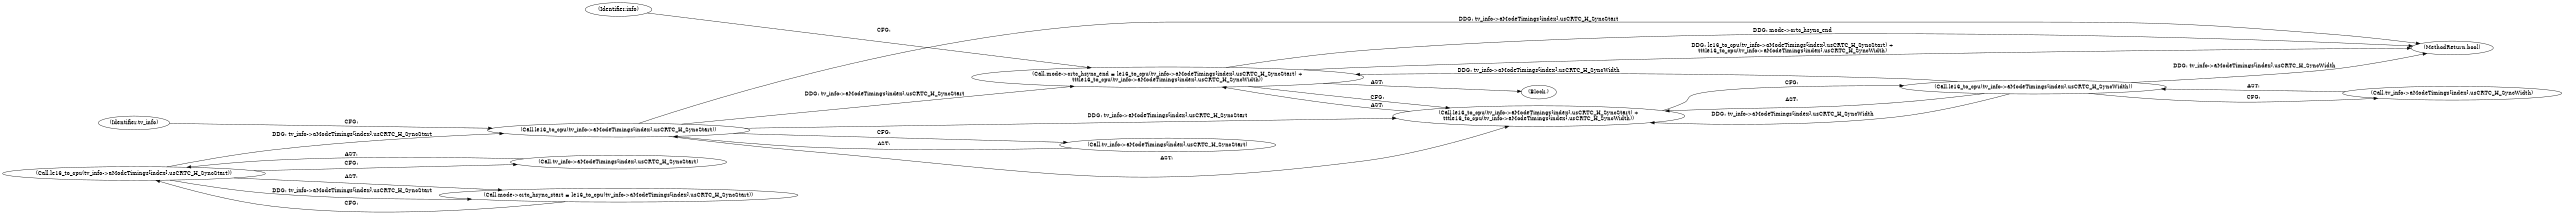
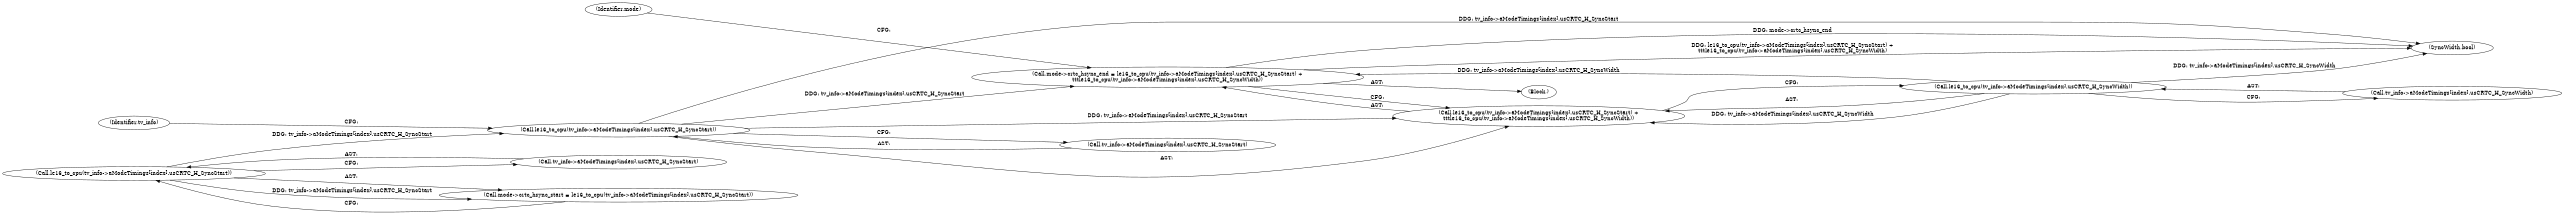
node "(Identifier,info)": label "(Identifier,info)" -> "(Identifier,mode)"
node "(MethodReturn,bool)": label "(MethodReturn,bool)" -> "(SyncWidth,bool)"
